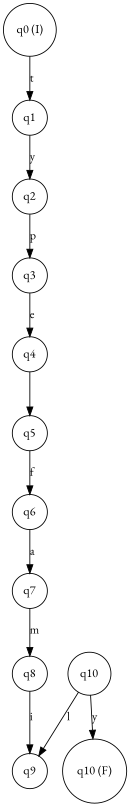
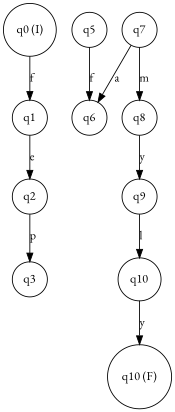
edge "q0 (I)" -> "q1": label "t" -> "f"
edge "q1" -> "q2": label "y" -> "e"
node "q4": removed
edge "q6" -> "q7": reversed
edge "q8" -> "q9": label "i" -> "y"
edge "q10" -> "q9": reversed
